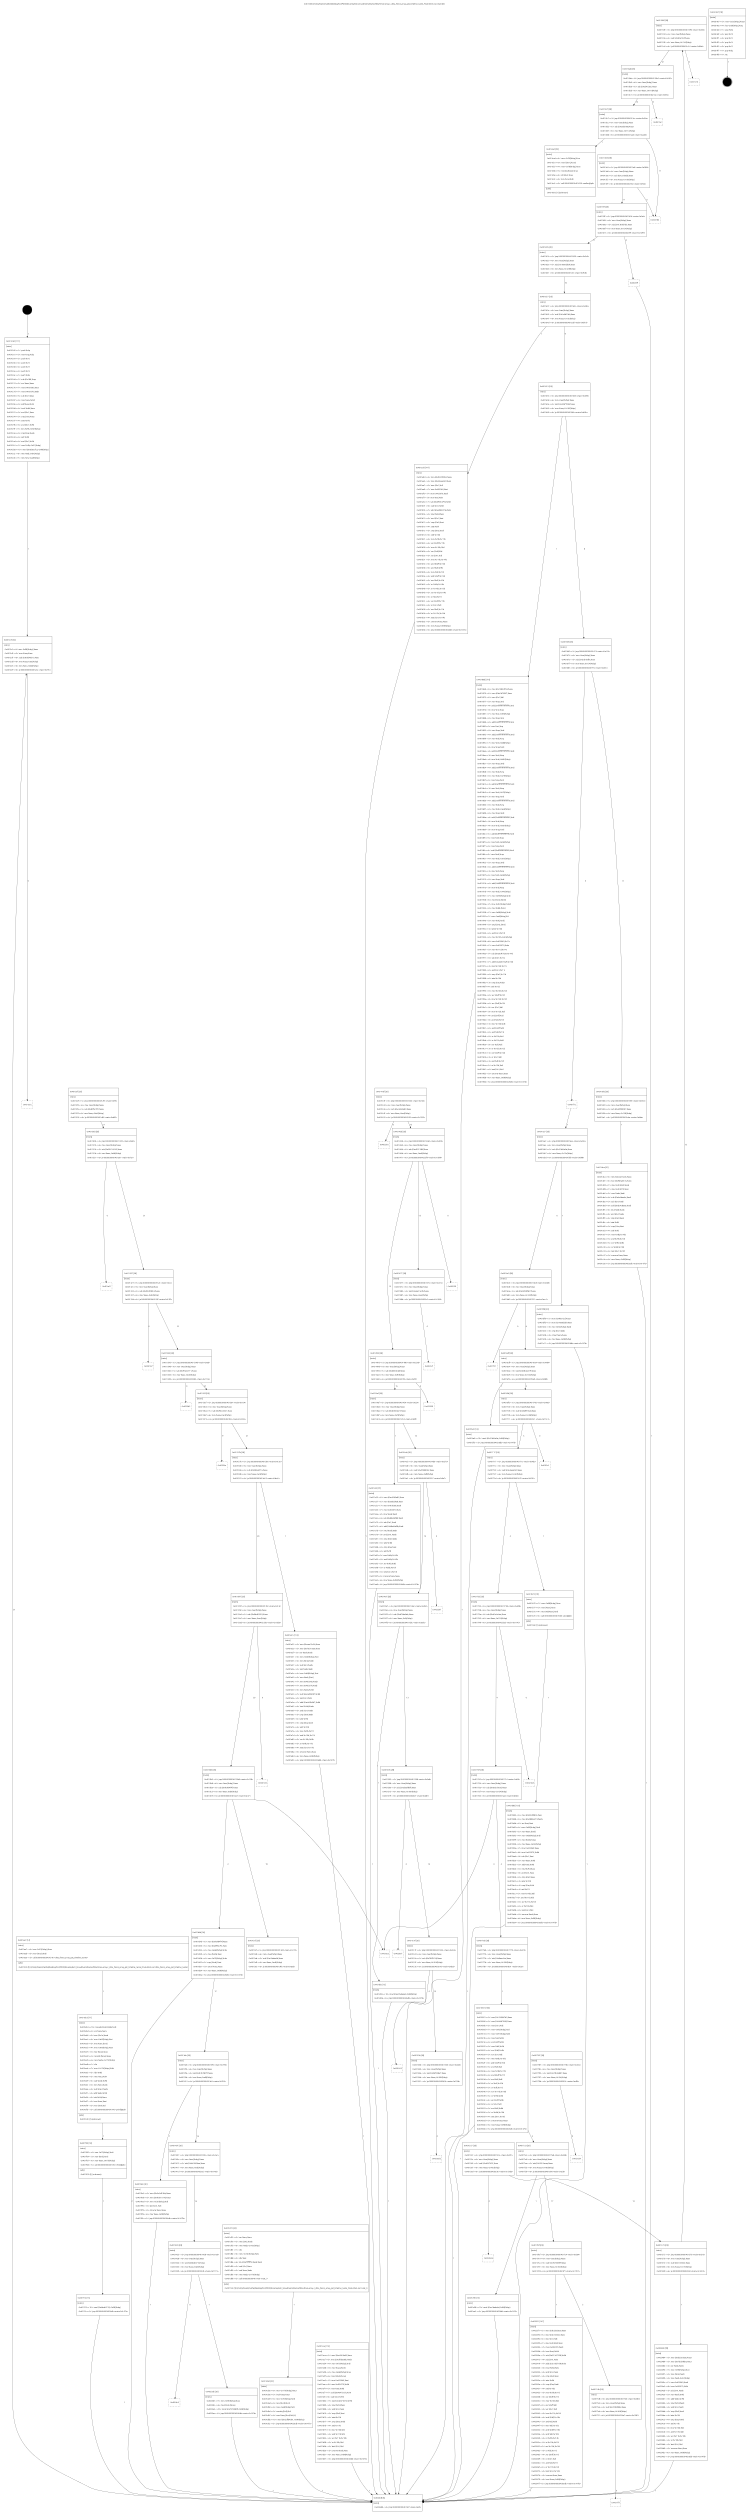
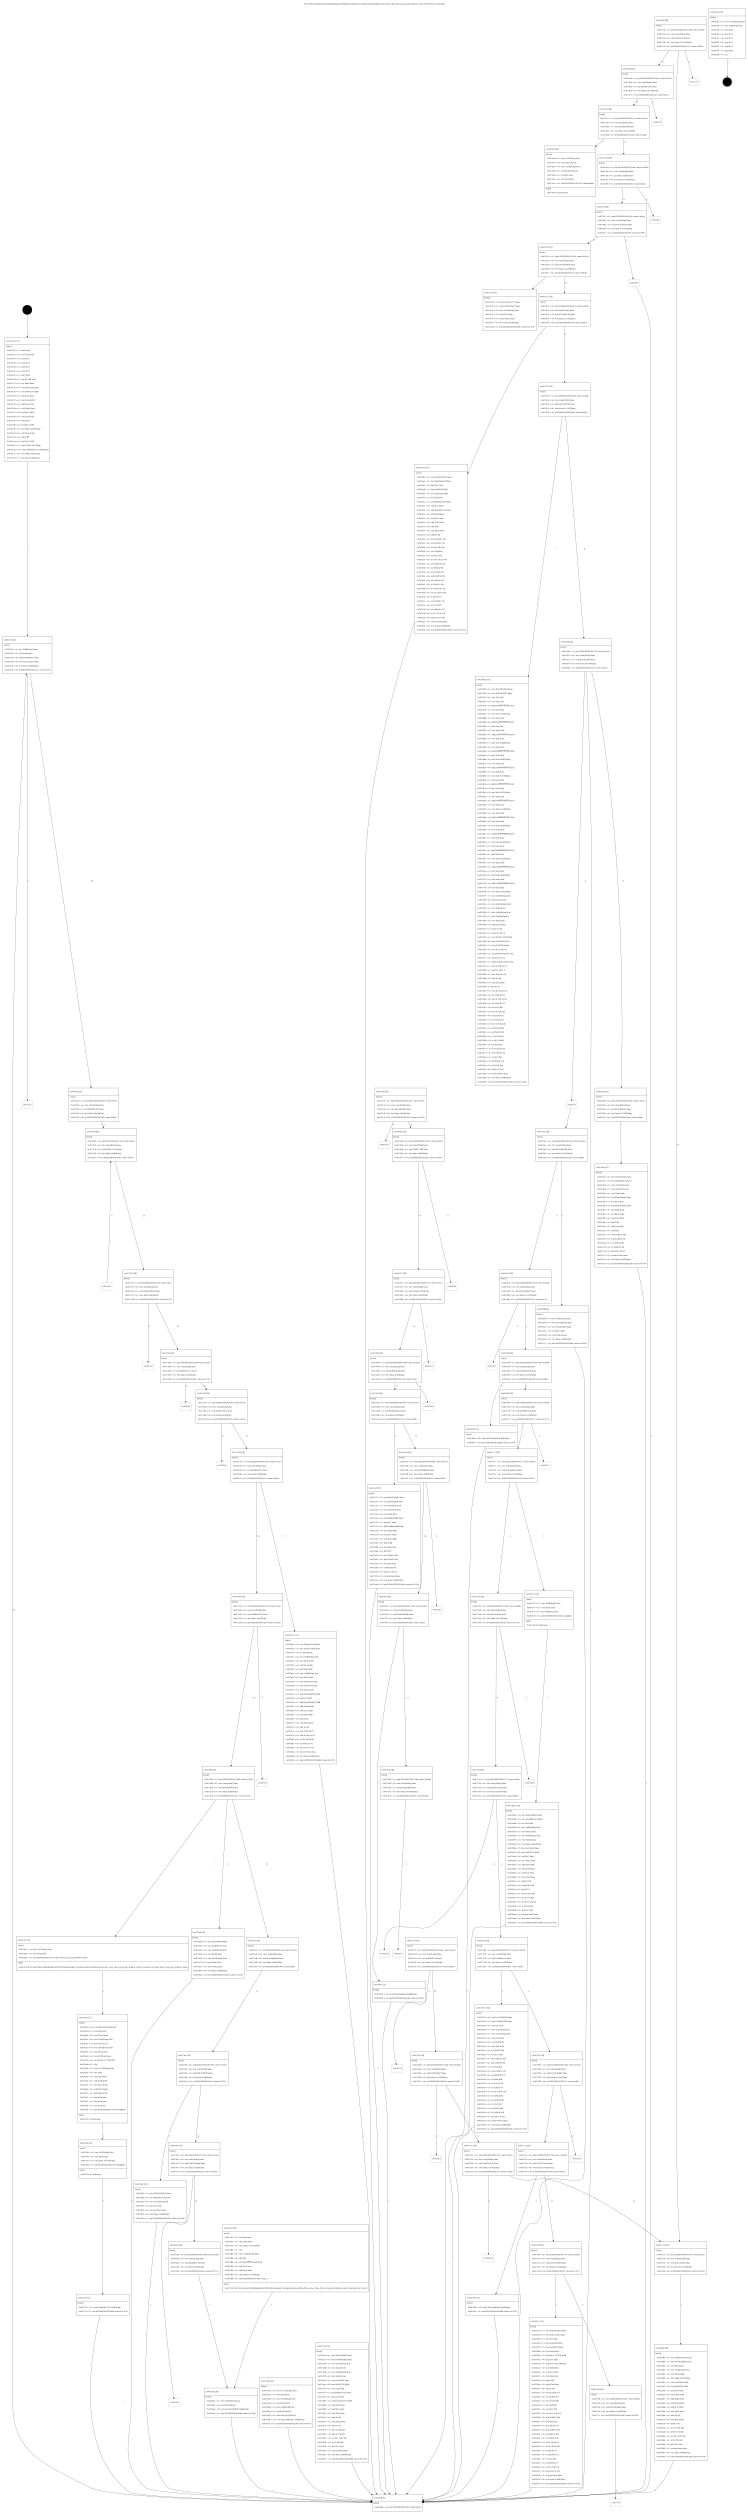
edge "0x4015c7 [28]" -> "0x40218e": now "0x4015c7 [28]" -> "0x4015e3 [28]"
node "0x401c34 [30]": added
edge "0x4012cf [32]" -> "0x4012ef [28]": added, label "22"
edge "0x401573 [28]" -> "0x40158f [28]": reversed
edge "0x40130b [28]" -> "0x401a01": reversed
edge "0x40145b [28]" -> "0x401493 [28]": now "0x401477 [28]" -> "0x401493 [28]"
edge "0x40186b [376]" -> "0x4026db [5]": now "0x40166f [28]" -> "0x4026db [5]"
edge "0x4013b3 [28]" -> "0x401ace": now "0x4013b3 [28]" -> "0x401ea7 [12]"
edge "0x401503 [28]" -> "0x40151f [28]": removed, label "13"
edge "0x40176b [28]" -> "0x401787 [28]": added, label "3"
edge "0x401d4b [36]" -> "0x4013eb [28]": now "0x4013cf [28]" -> "0x4013eb [28]"
edge "0x40153b [28]" -> "0x401557 [28]": added, label "13"
edge "0x401801 [106]" -> "0x4017a3 [28]": now "0x401787 [28]" -> "0x4017a3 [28]"
edge "0x401d74 [44]" -> "0x401da0 [42]": now "0x401d74 [44]" -> "0x4023d5 [28]"
edge "0x401423 [28]" -> "0x4026c3": now "0x401407 [28]" -> "0x4026c3"
